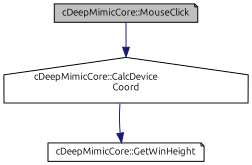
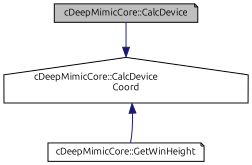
node "cDeepMimicCore::MouseClick": label "cDeepMimicCore::MouseClick" -> "cDeepMimicCore::CalcDevice"
edge "cDeepMimicCore::CalcDevice Coord" -> "cDeepMimicCore::GetWinHeight": reversed
